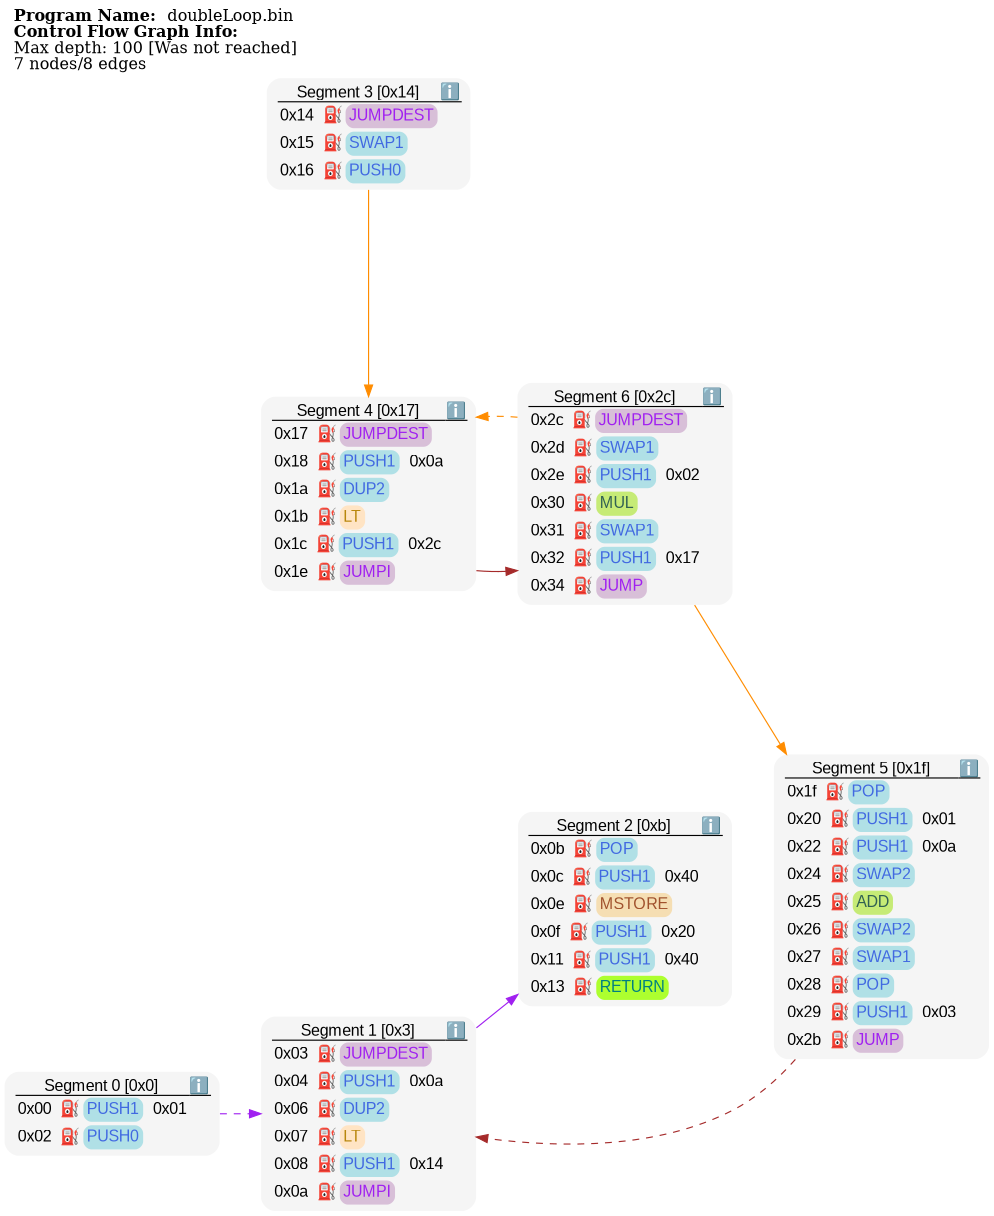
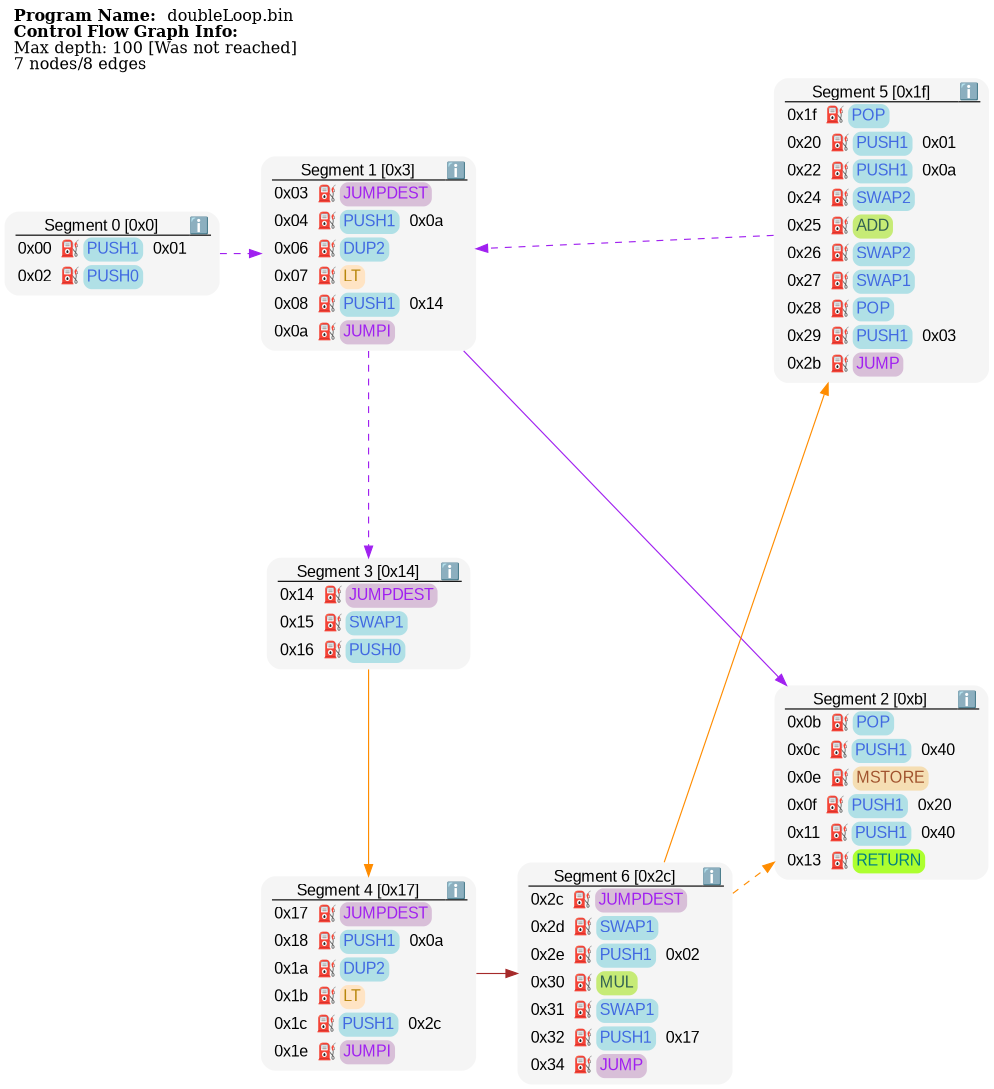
edge "Segment 6 [0x2c]" -> "Segment 4 [0x17]": now "Segment 6 [0x2c]" -> "Segment 2 [0xb]"
edge "Segment 1 [0x3]" -> "Segment 3 [0x14]": added
edge "Segment 5 [0x1f]" -> "Segment 1 [0x3]": color brown -> purple
